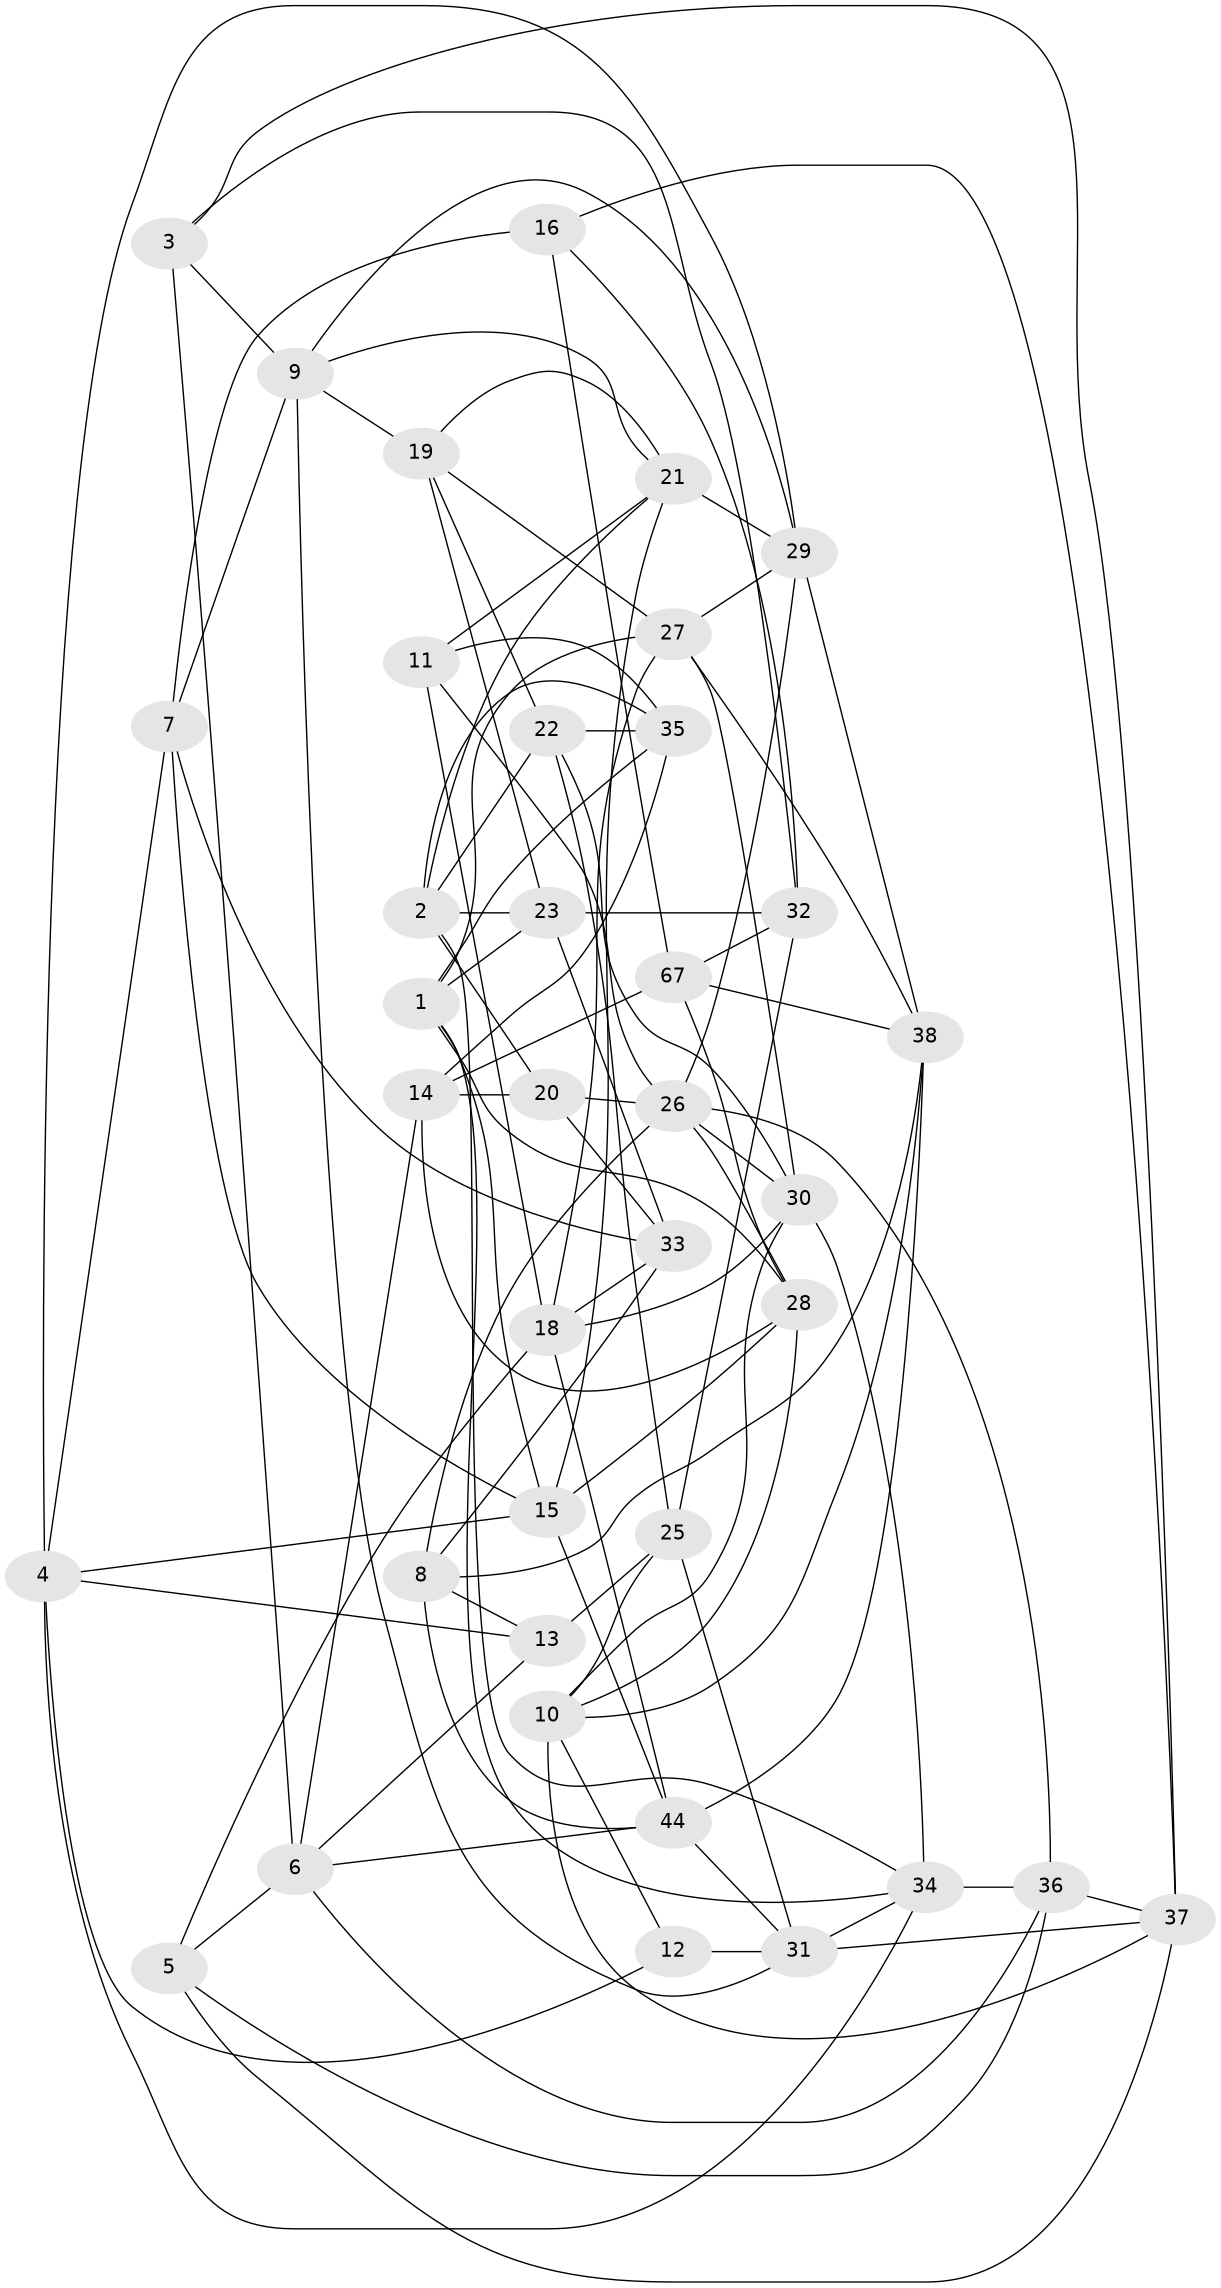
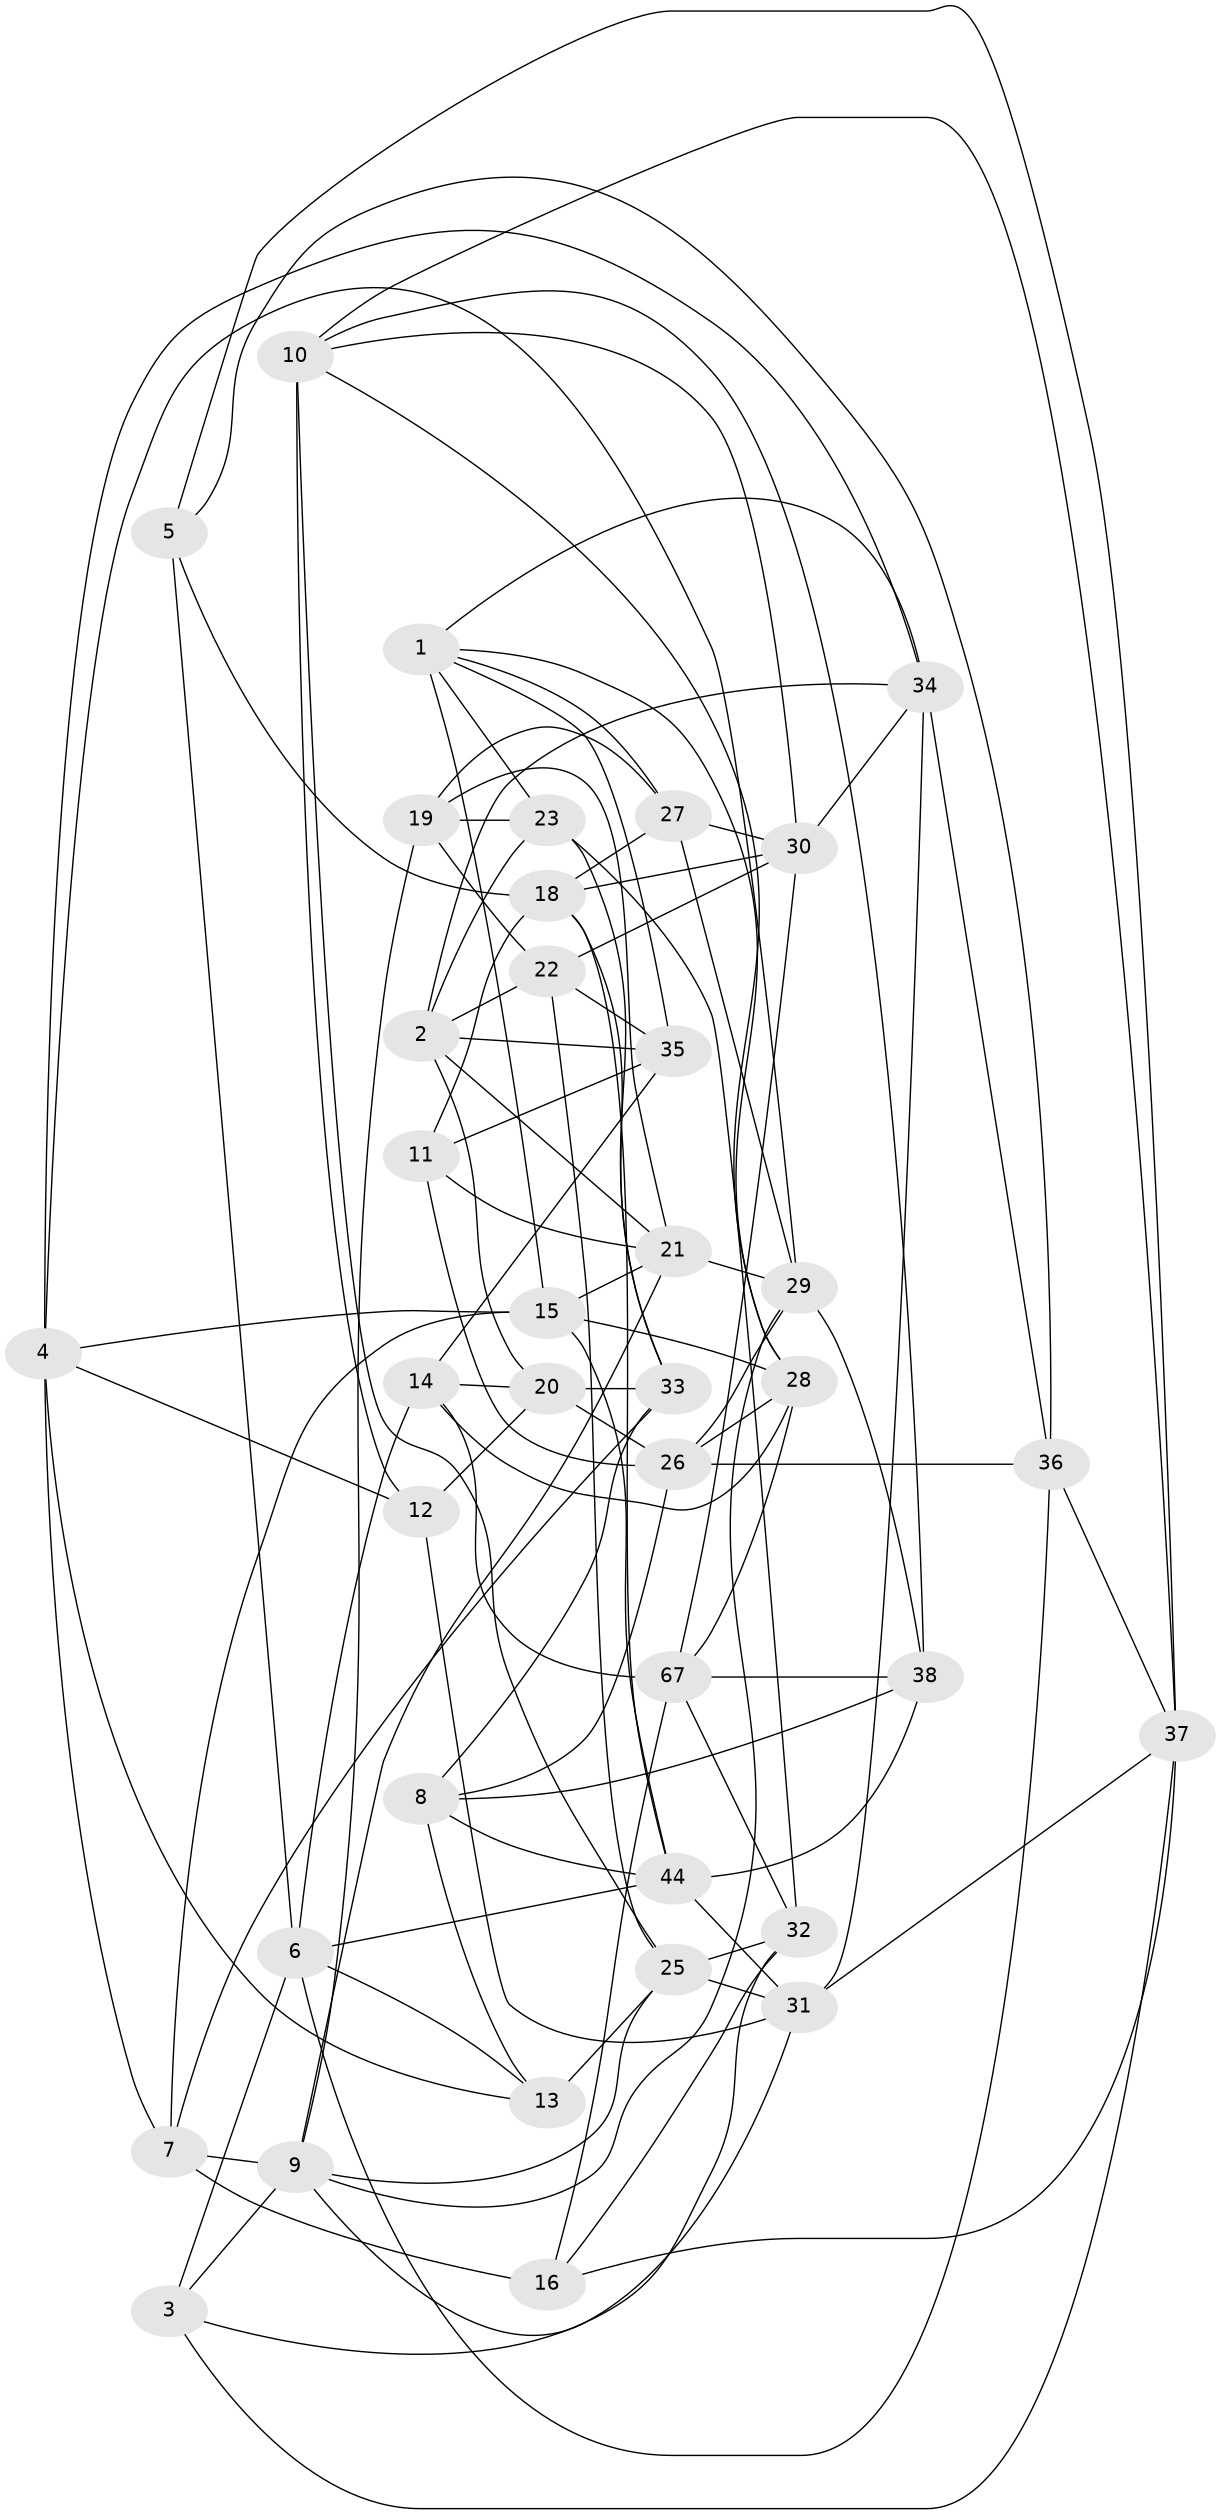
edge "27" -- "38": removed
edge "26" -- "30": now "67" -- "30"
edge "20" -- "12": added
edge "25" -- "9": added
